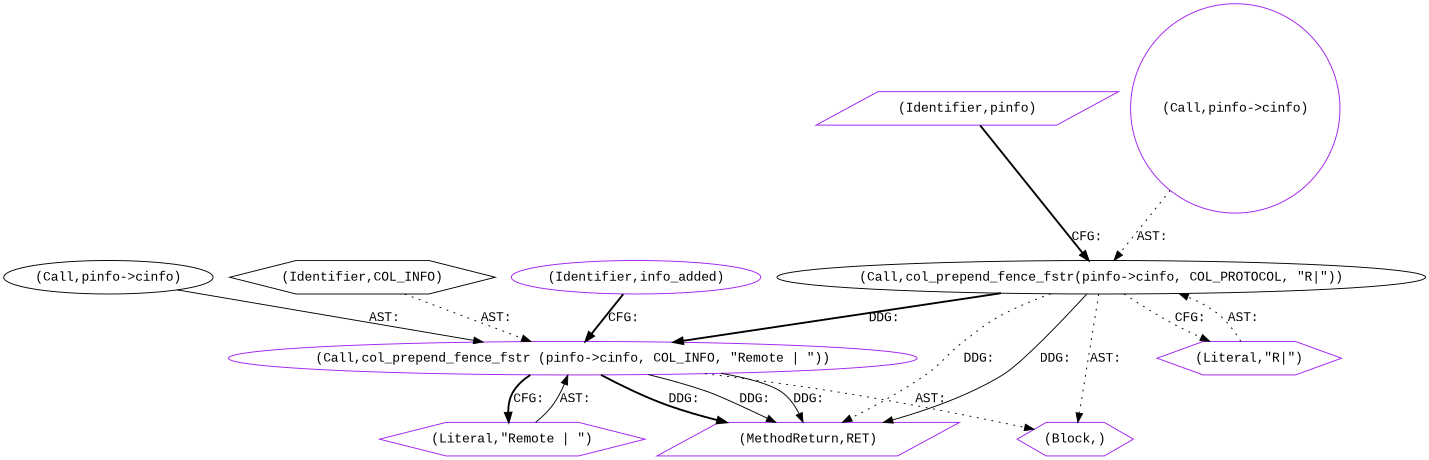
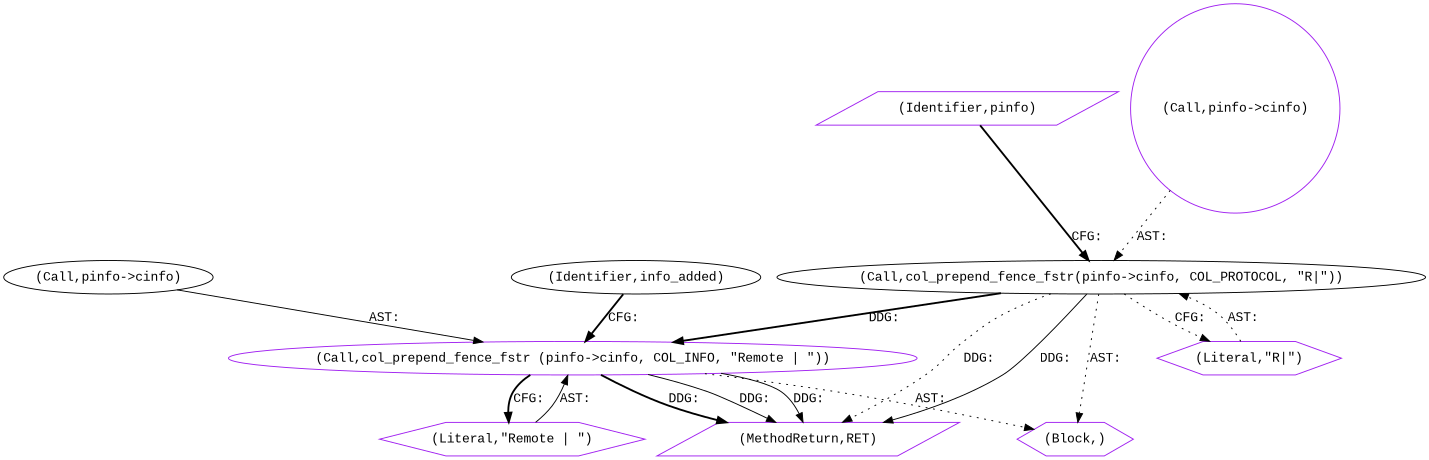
node "(Identifier,COL_INFO)": removed
node "(Identifier,info_added)": color purple -> black
